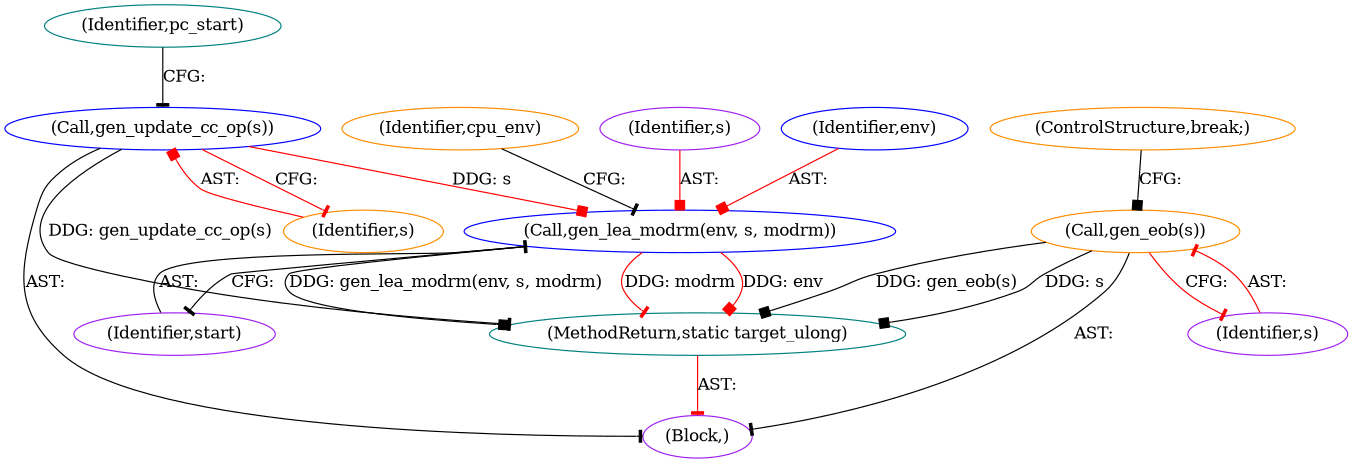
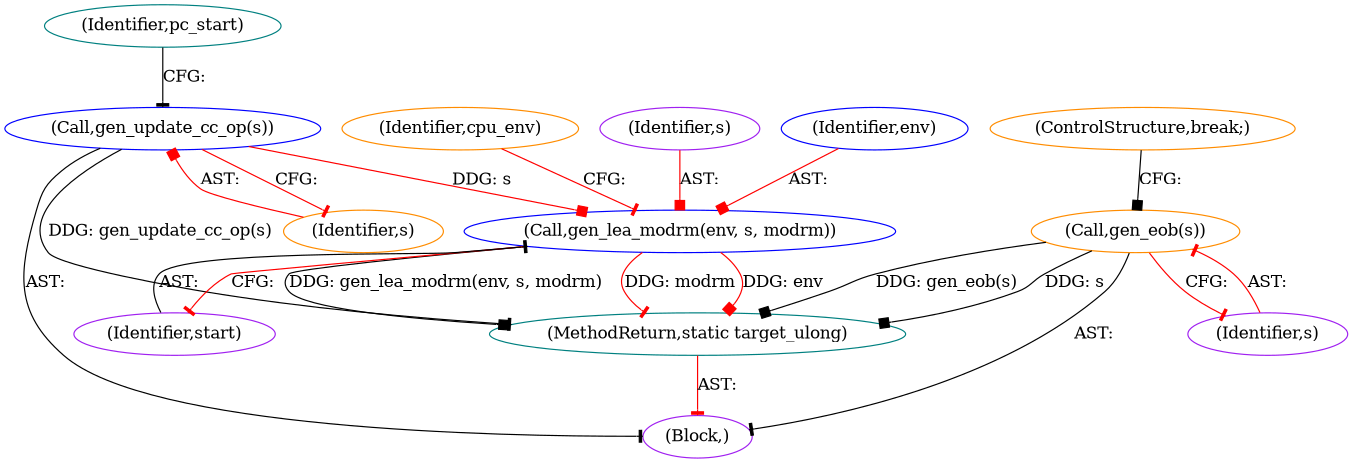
edge "(Identifier,cpu_env)" -> "(Call,gen_lea_modrm(env, s, modrm))": color black -> red
edge "(Call,gen_lea_modrm(env, s, modrm))" -> "(Identifier,start)": color black -> red
